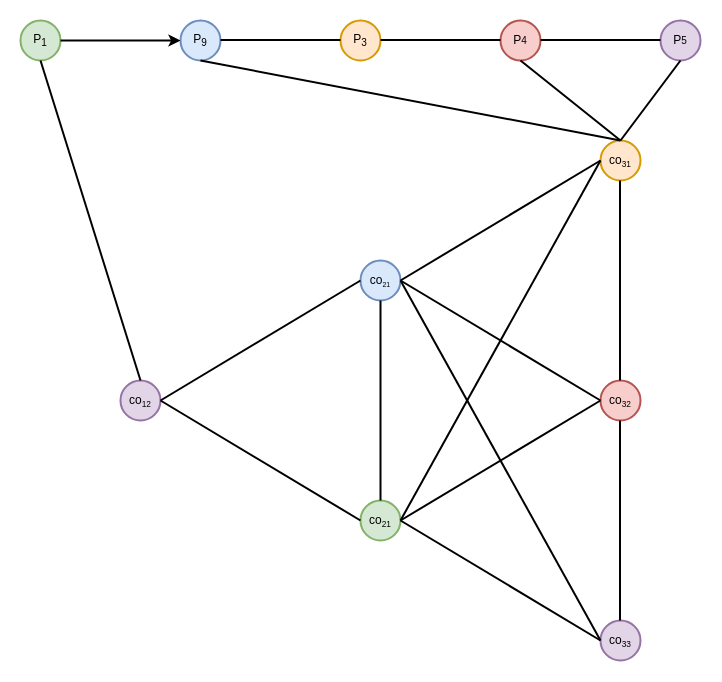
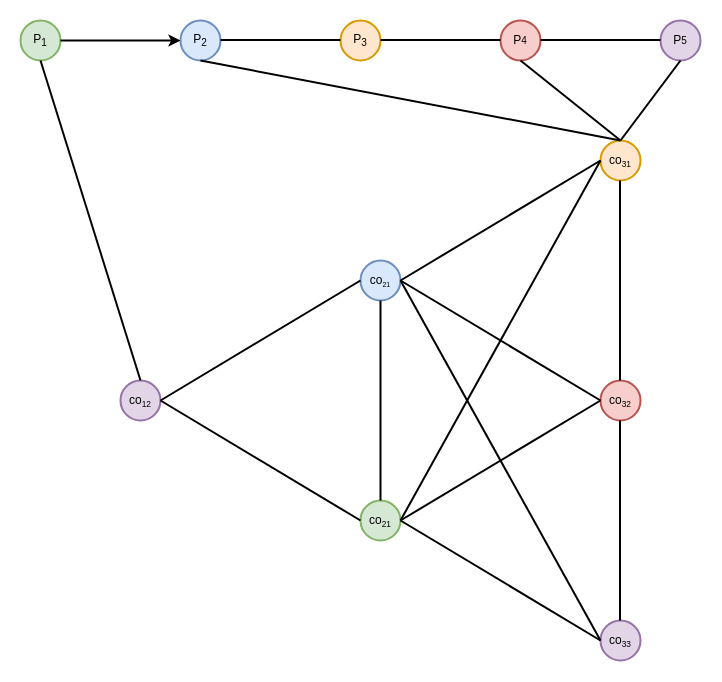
node "P9": label "P9" -> "P2"
